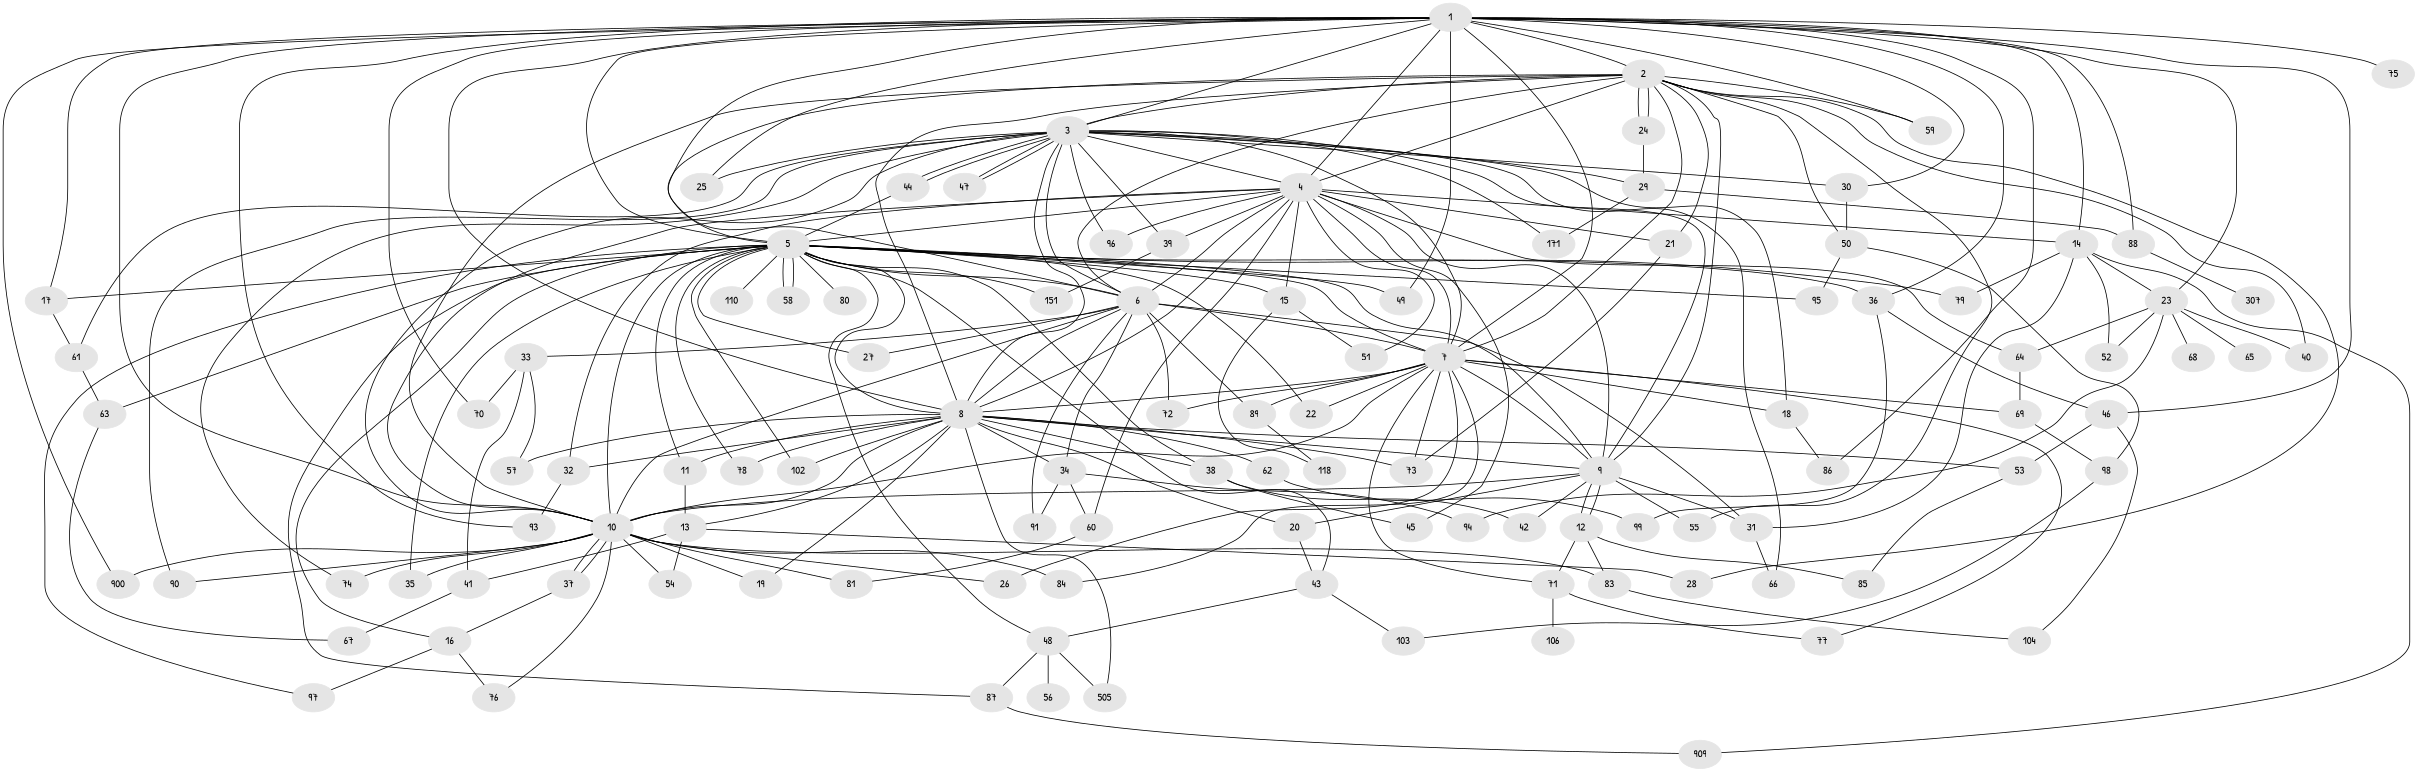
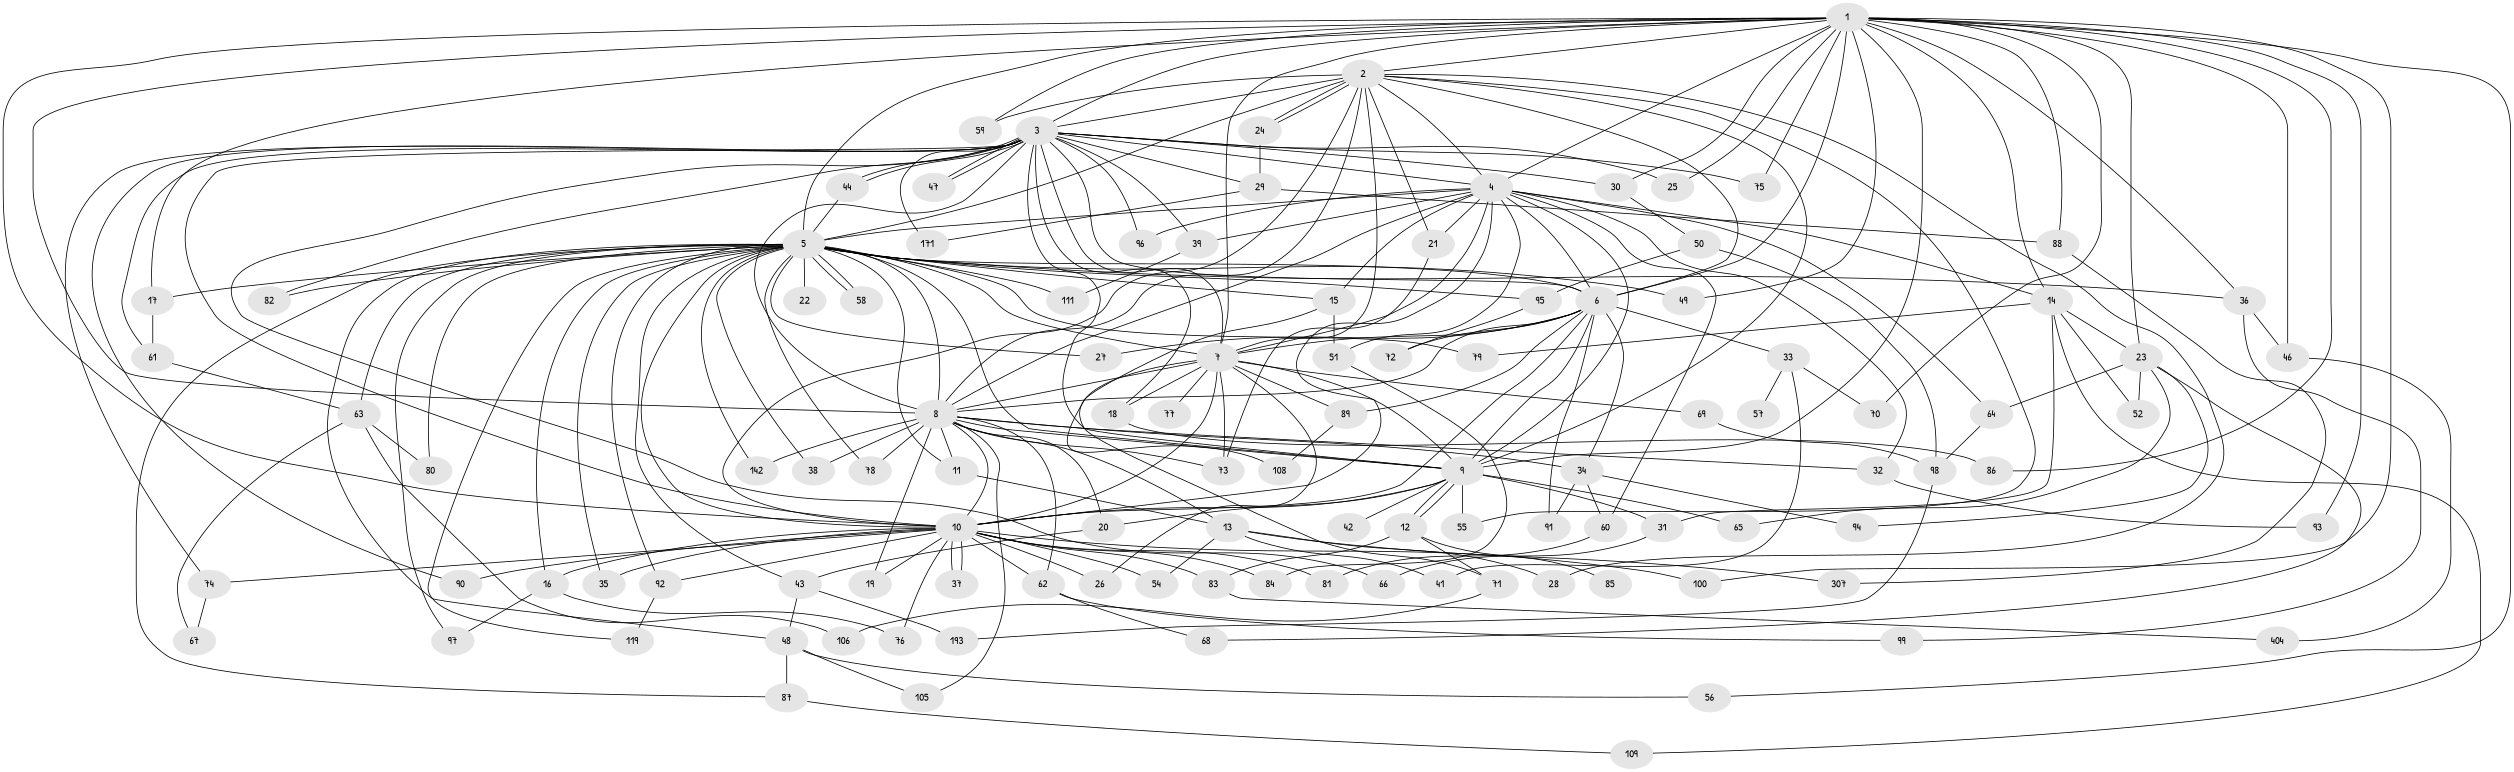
edge "2" -- "50": removed
edge "3" -- "75": added
node "82": added
node "110": label "110" -> "119"
node "151": label "151" -> "111"
edge "6" -- "31": now "6" -- "9"
node "40": removed
edge "1" -- "9": added
edge "7" -- "22": removed
edge "64" -- "69": now "64" -- "98"
edge "7" -- "72": now "95" -- "72"
edge "8" -- "57": removed
edge "1" -- "56": added
edge "63" -- "80": added
node "102": label "102" -> "142"
node "118": label "118" -> "108"
node "53": removed
edge "9" -- "65": added
edge "38" -- "42": removed
edge "7" -- "84": now "51" -- "84"
node "45": removed
edge "10" -- "62": added
edge "13" -- "307": added
node "900": label "900" -> "100"
node "92": added
edge "63" -- "106": added
edge "41" -- "67": now "74" -- "67"
edge "37" -- "16": now "10" -- "16"
edge "62" -- "68": added
edge "71" -- "77": removed
node "103": label "103" -> "193"
node "104": label "104" -> "404"
node "505": label "505" -> "105"
node "909": label "909" -> "109"
